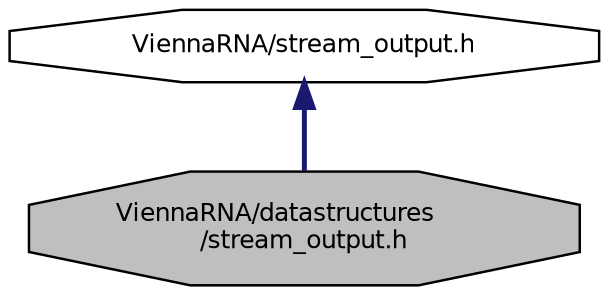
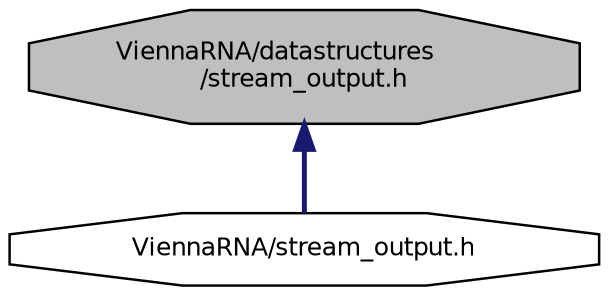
edge "ViennaRNA/datastructures /stream_output.h" -> "ViennaRNA/stream_output.h": reversed
